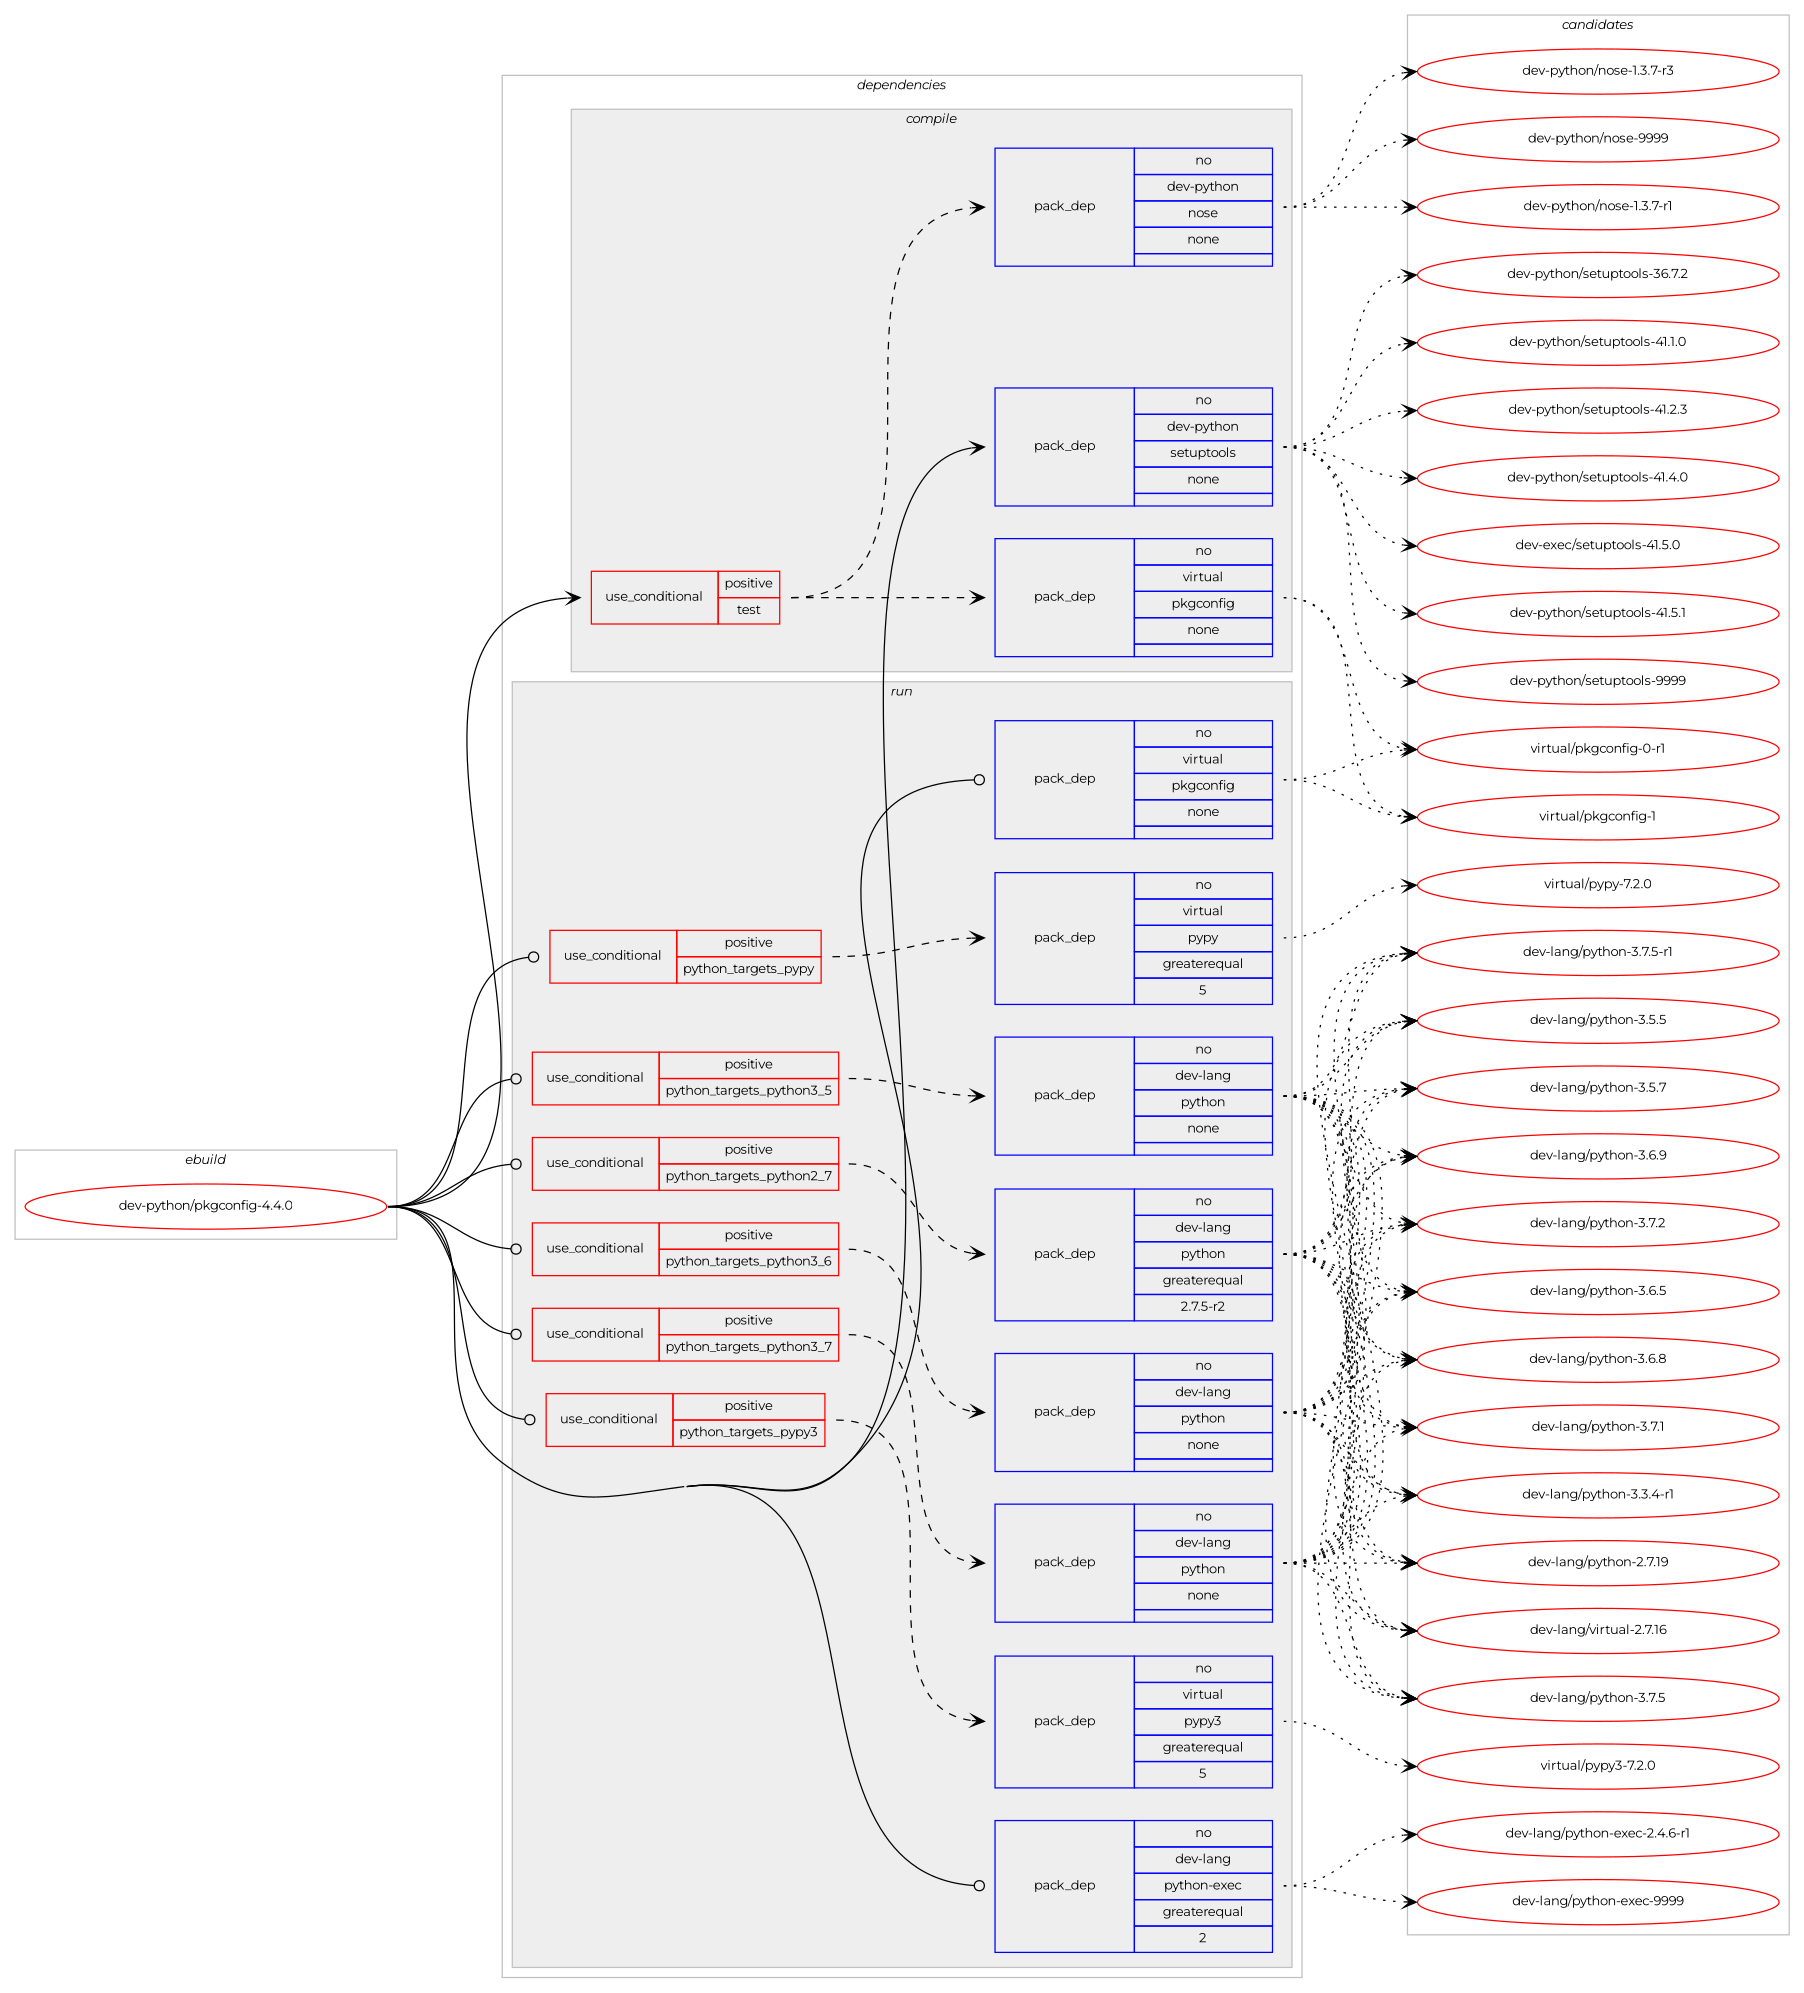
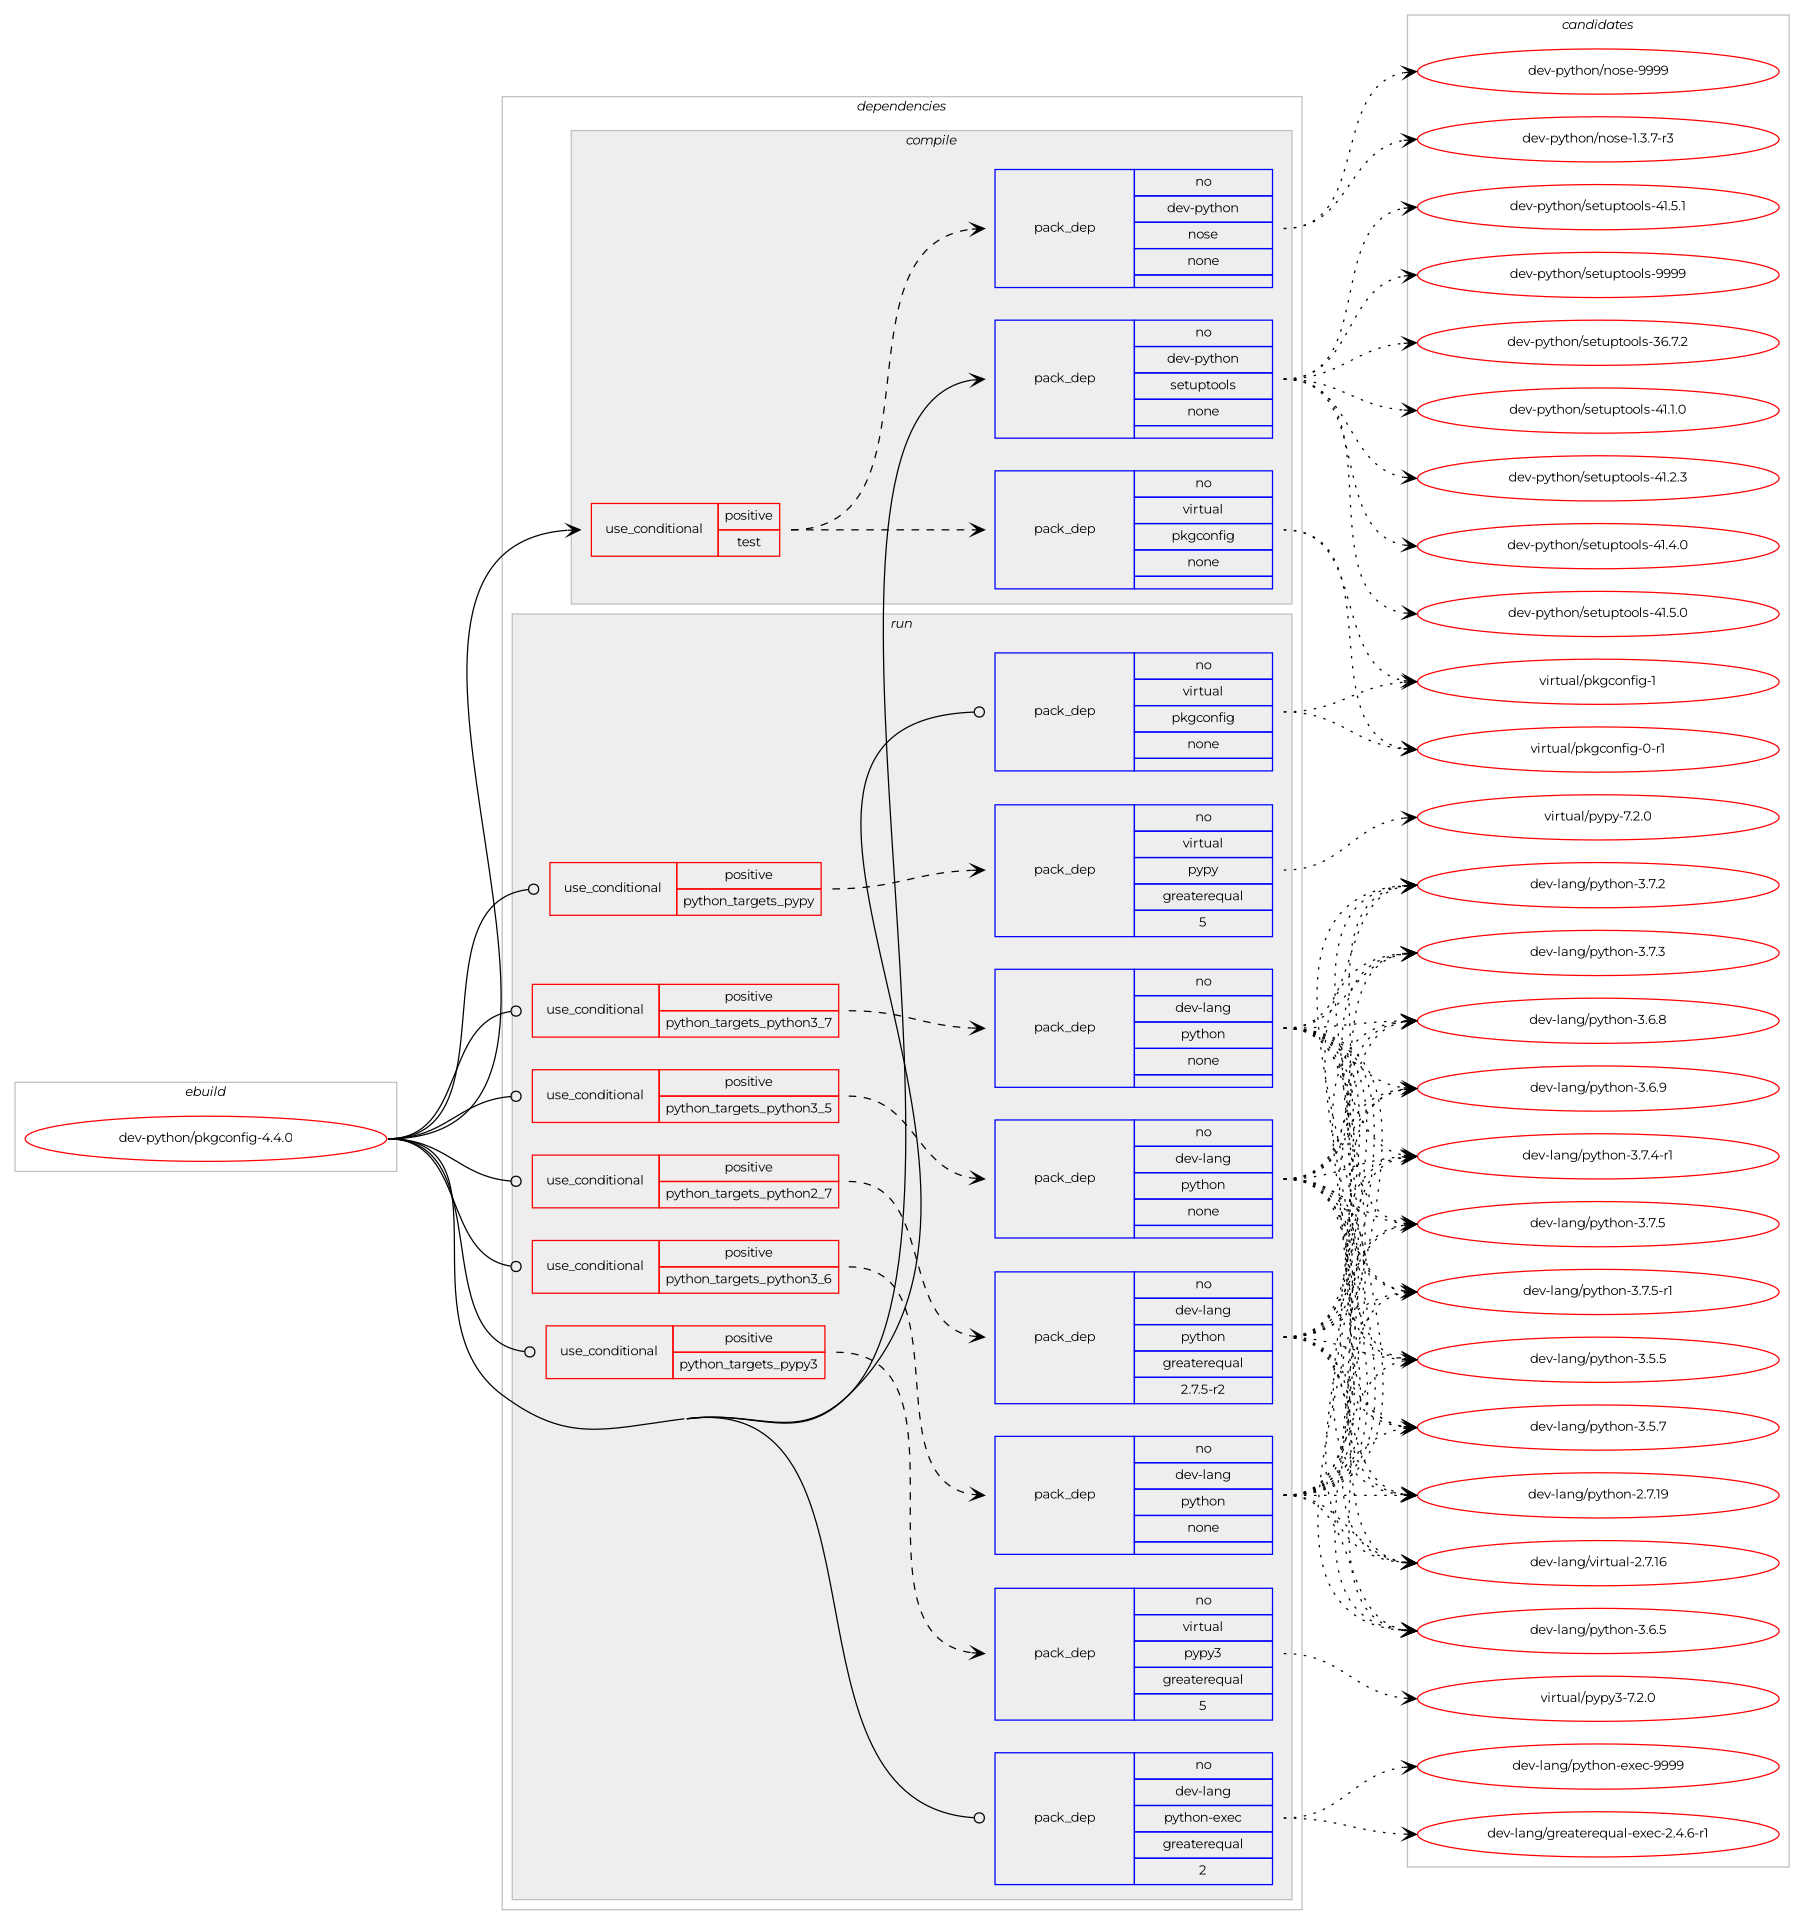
node "dev-python/nose-1.3.7-r1": removed
node "dev-exec/setuptools-41.5.0": label "dev-exec/setuptools-41.5.0" -> "dev-python/setuptools-41.5.0"
node "dev-lang/python-3.7.1": label "dev-lang/python-3.7.1" -> "dev-lang/python-3.7.3"
node "dev-lang/python-3.3.4-r1": label "dev-lang/python-3.3.4-r1" -> "dev-lang/python-3.7.4-r1"
node "dev-lang/python-exec-2.4.6-r1": label "dev-lang/python-exec-2.4.6-r1" -> "dev-lang/greaterequal-exec-2.4.6-r1"
